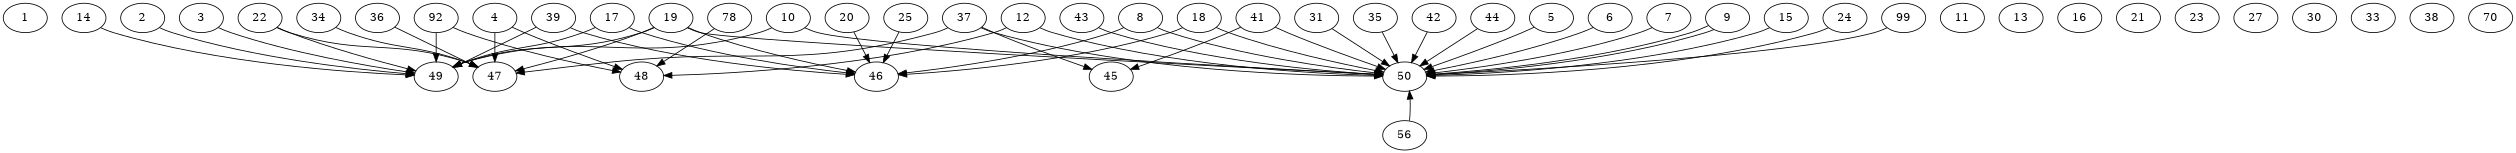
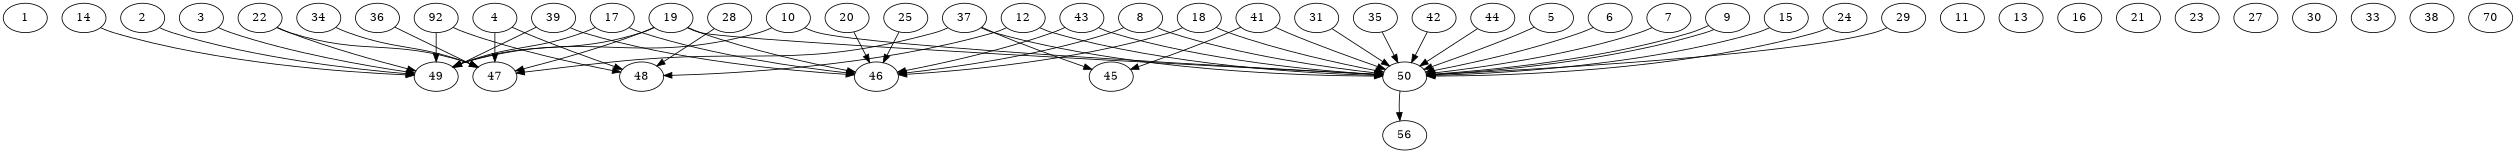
node "78": label "78" -> "28"
node "99": label "99" -> "29"
edge "43" -> "46": added
edge "56" -> "50": reversed
